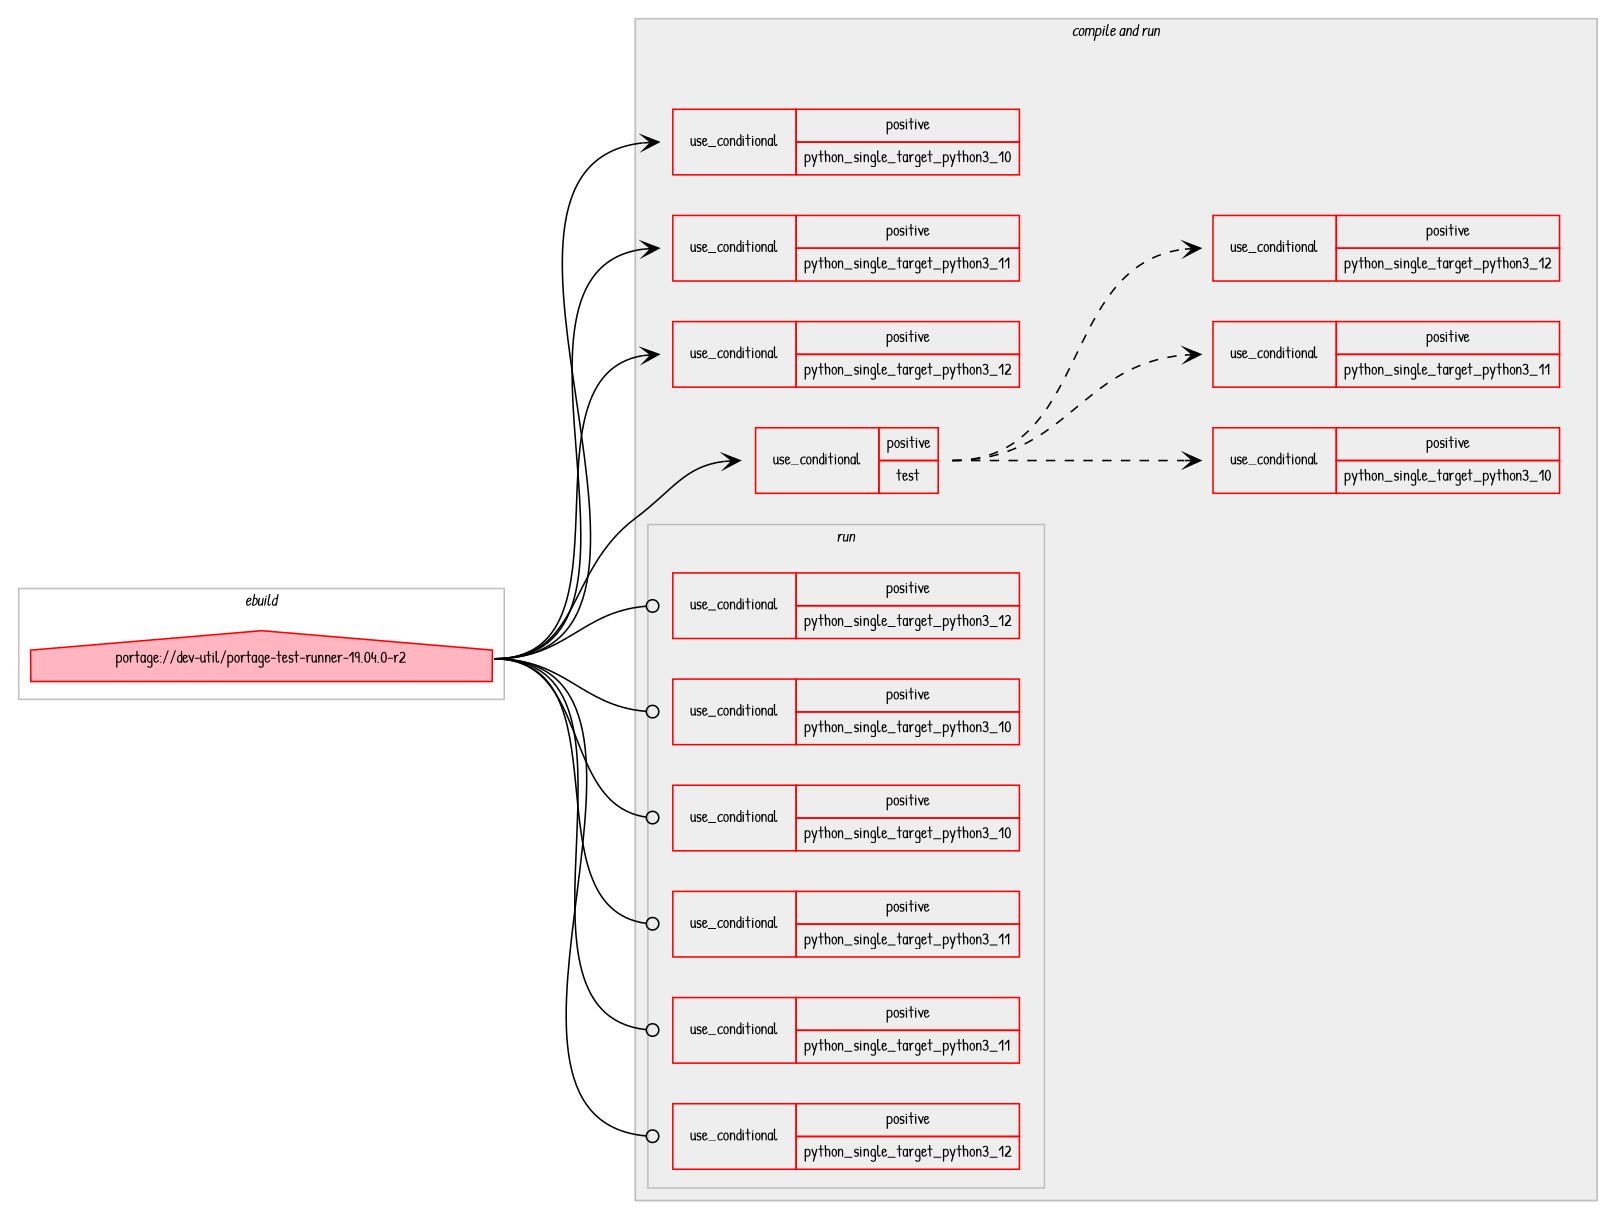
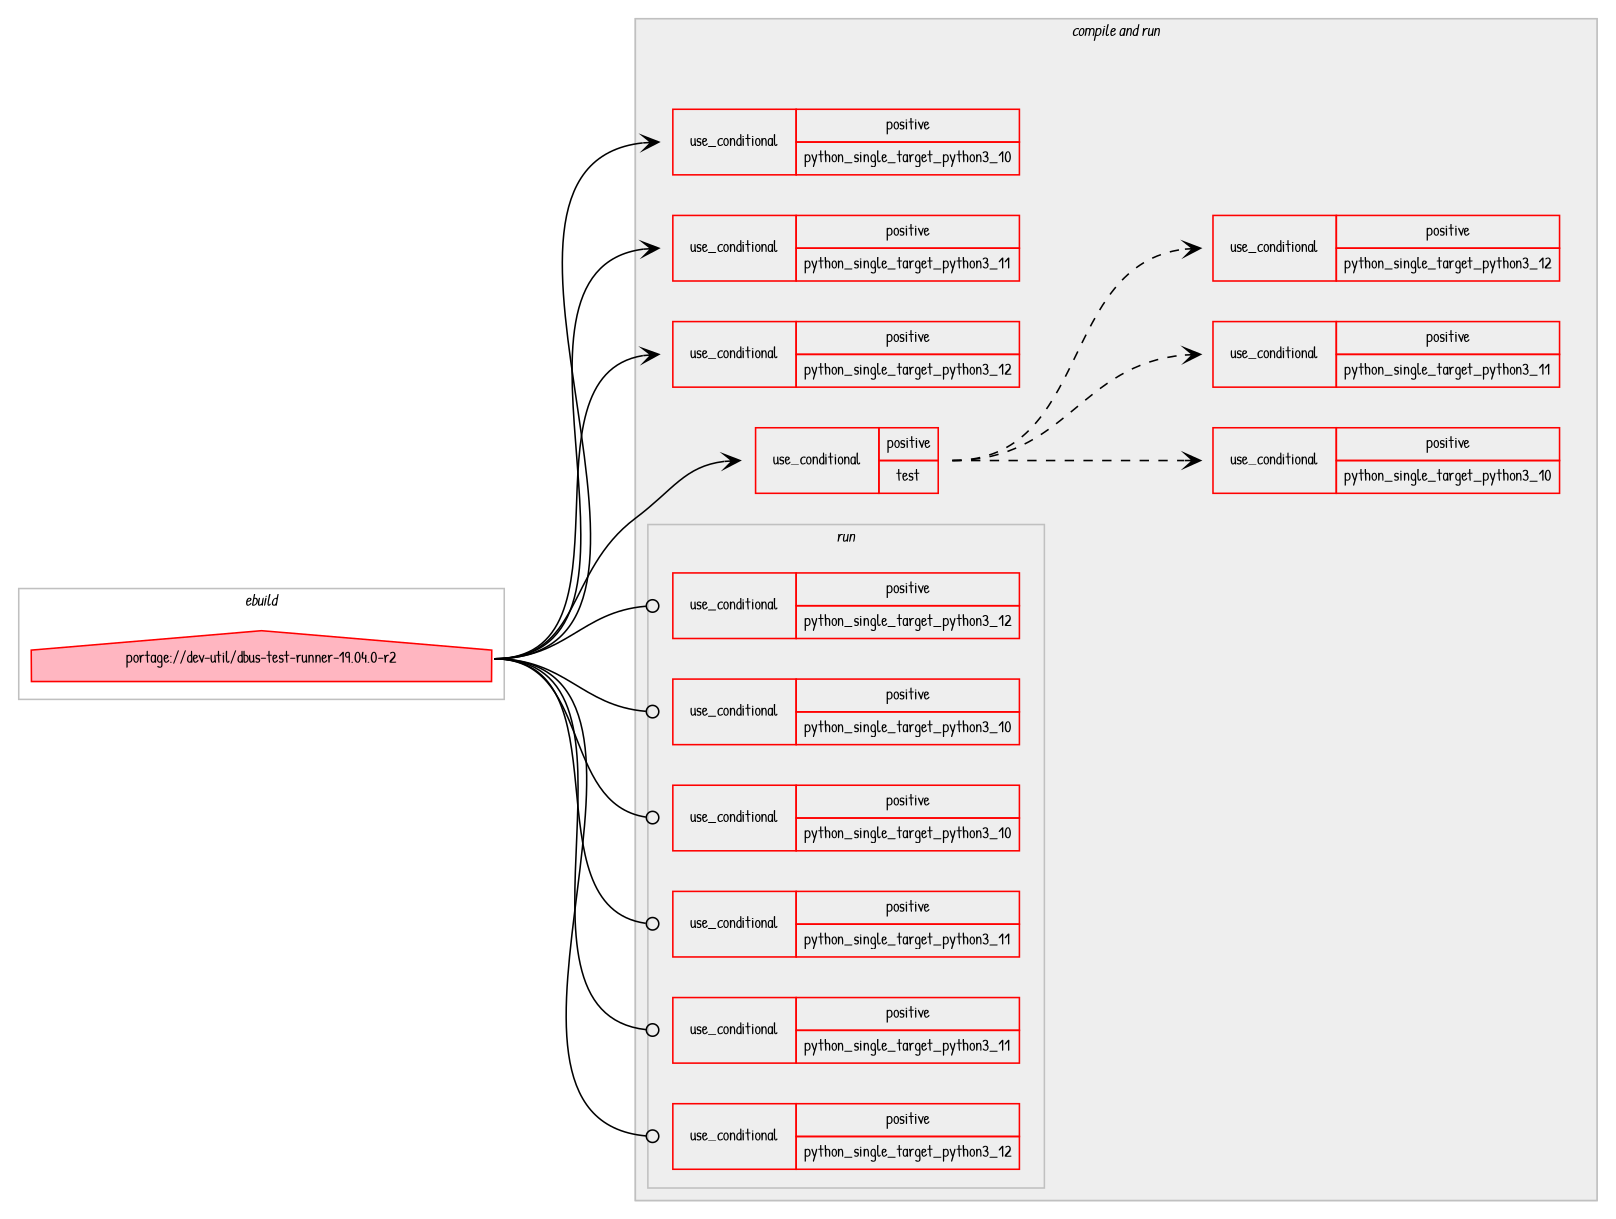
node "portage://dev-util/portage-test-runner-19.04.0-r2": label "portage://dev-util/portage-test-runner-19.04.0-r2" -> "portage://dev-util/dbus-test-runner-19.04.0-r2"
